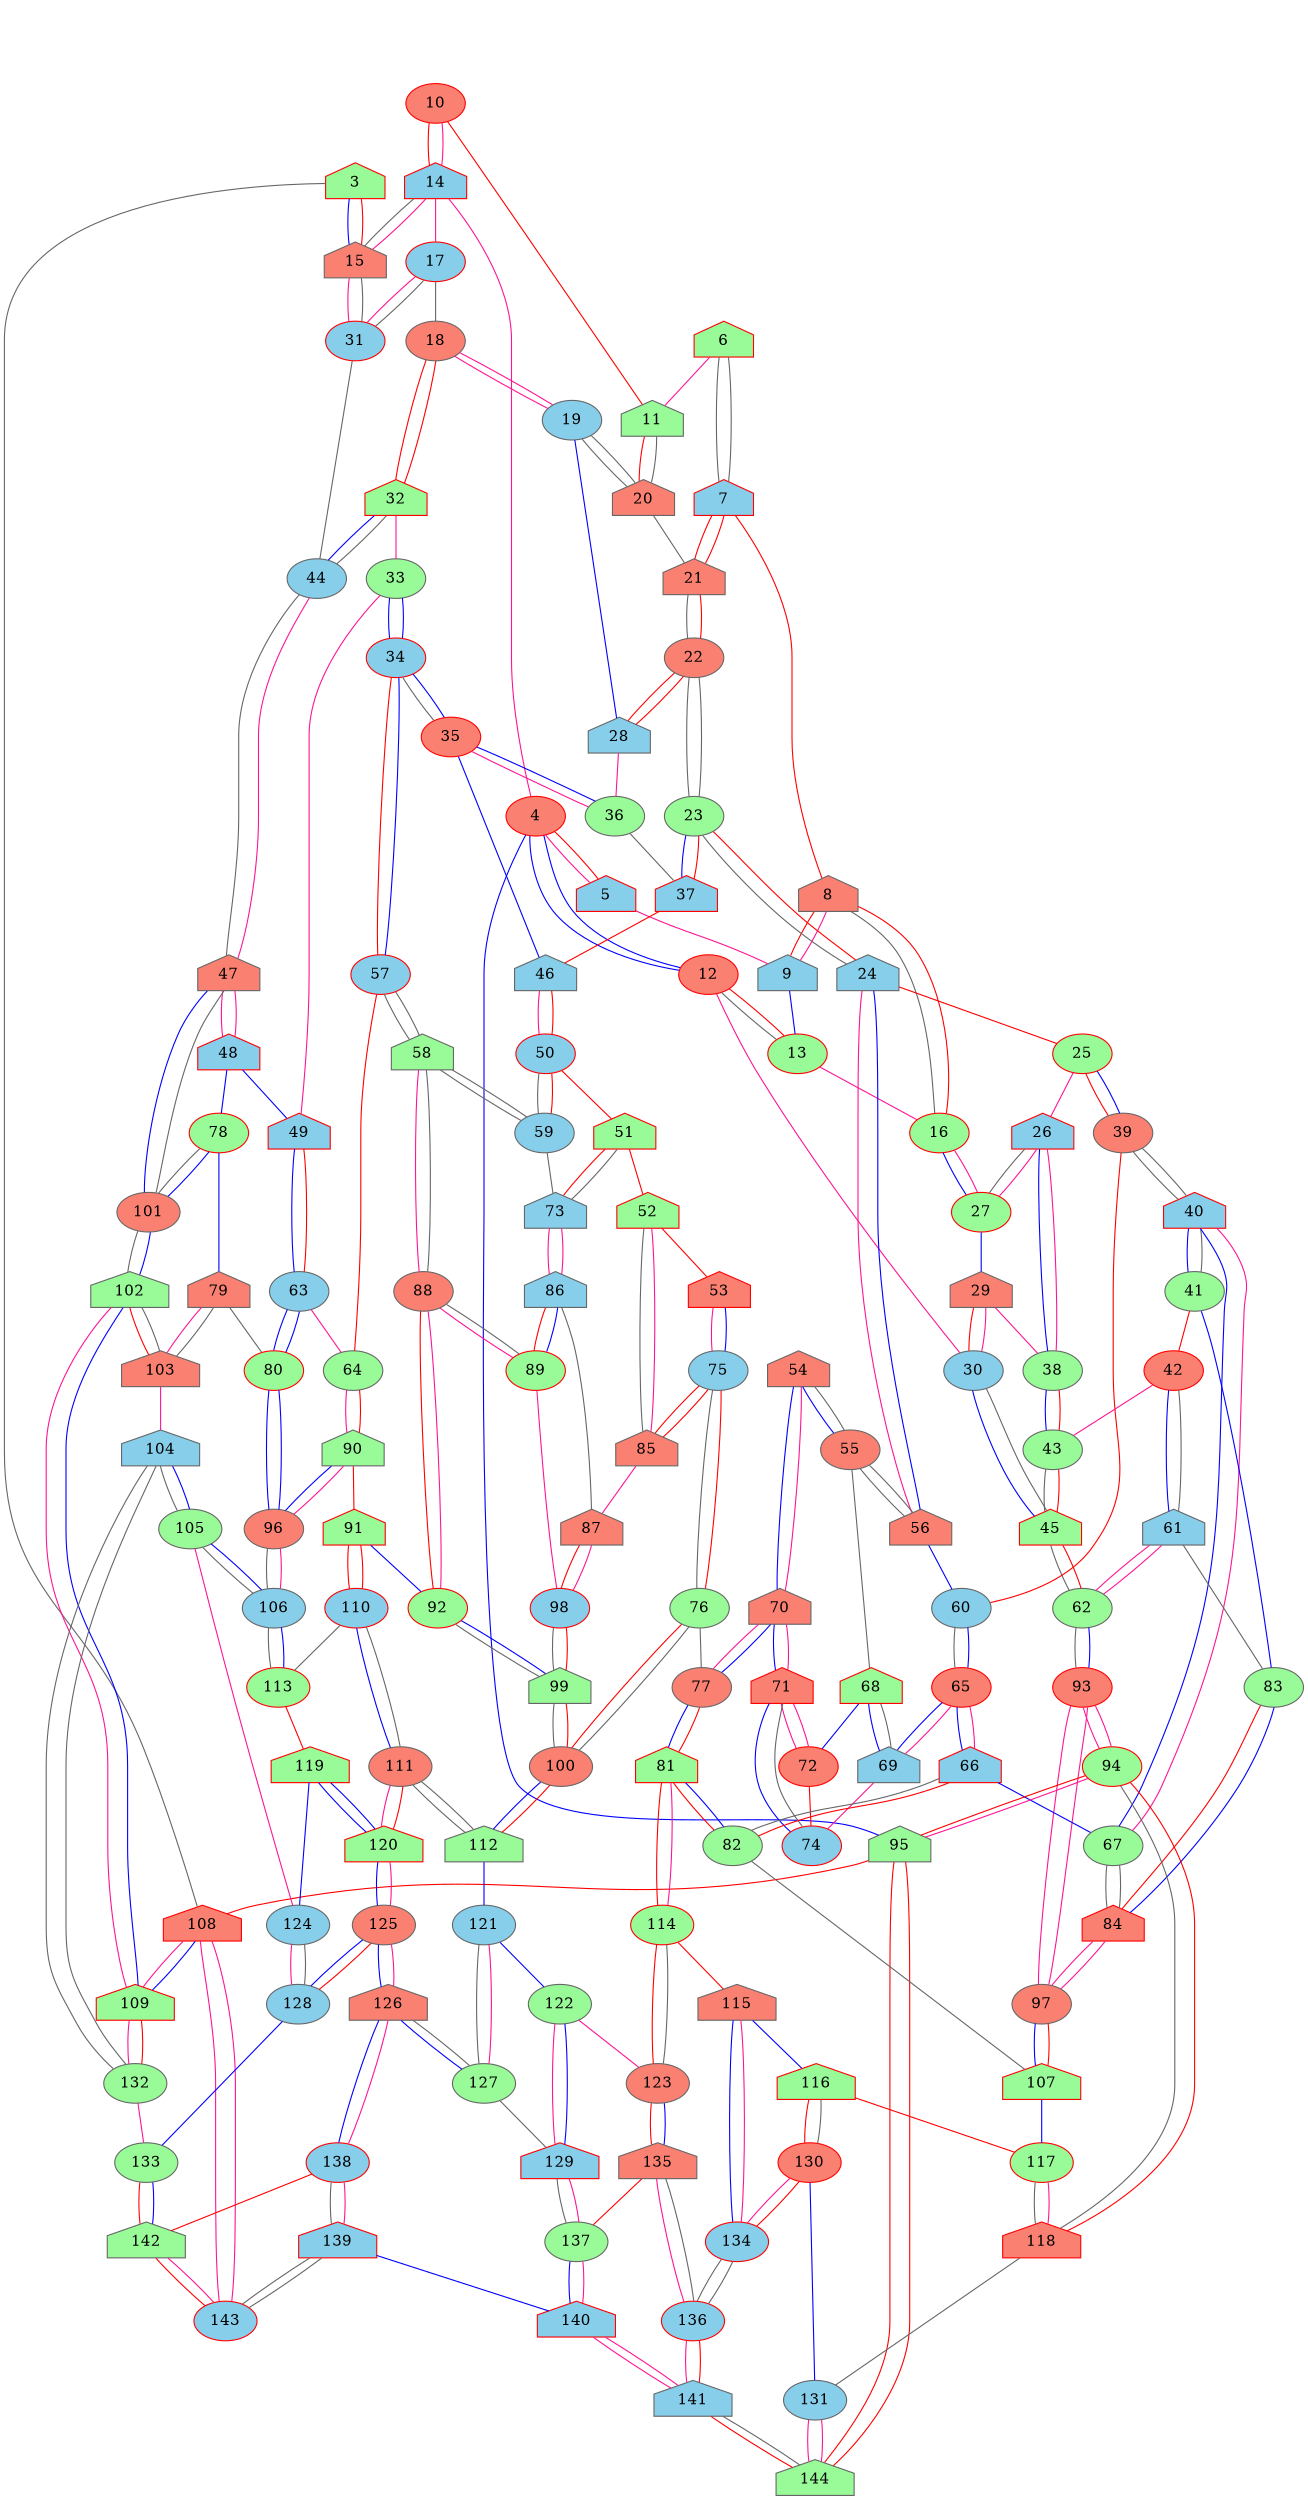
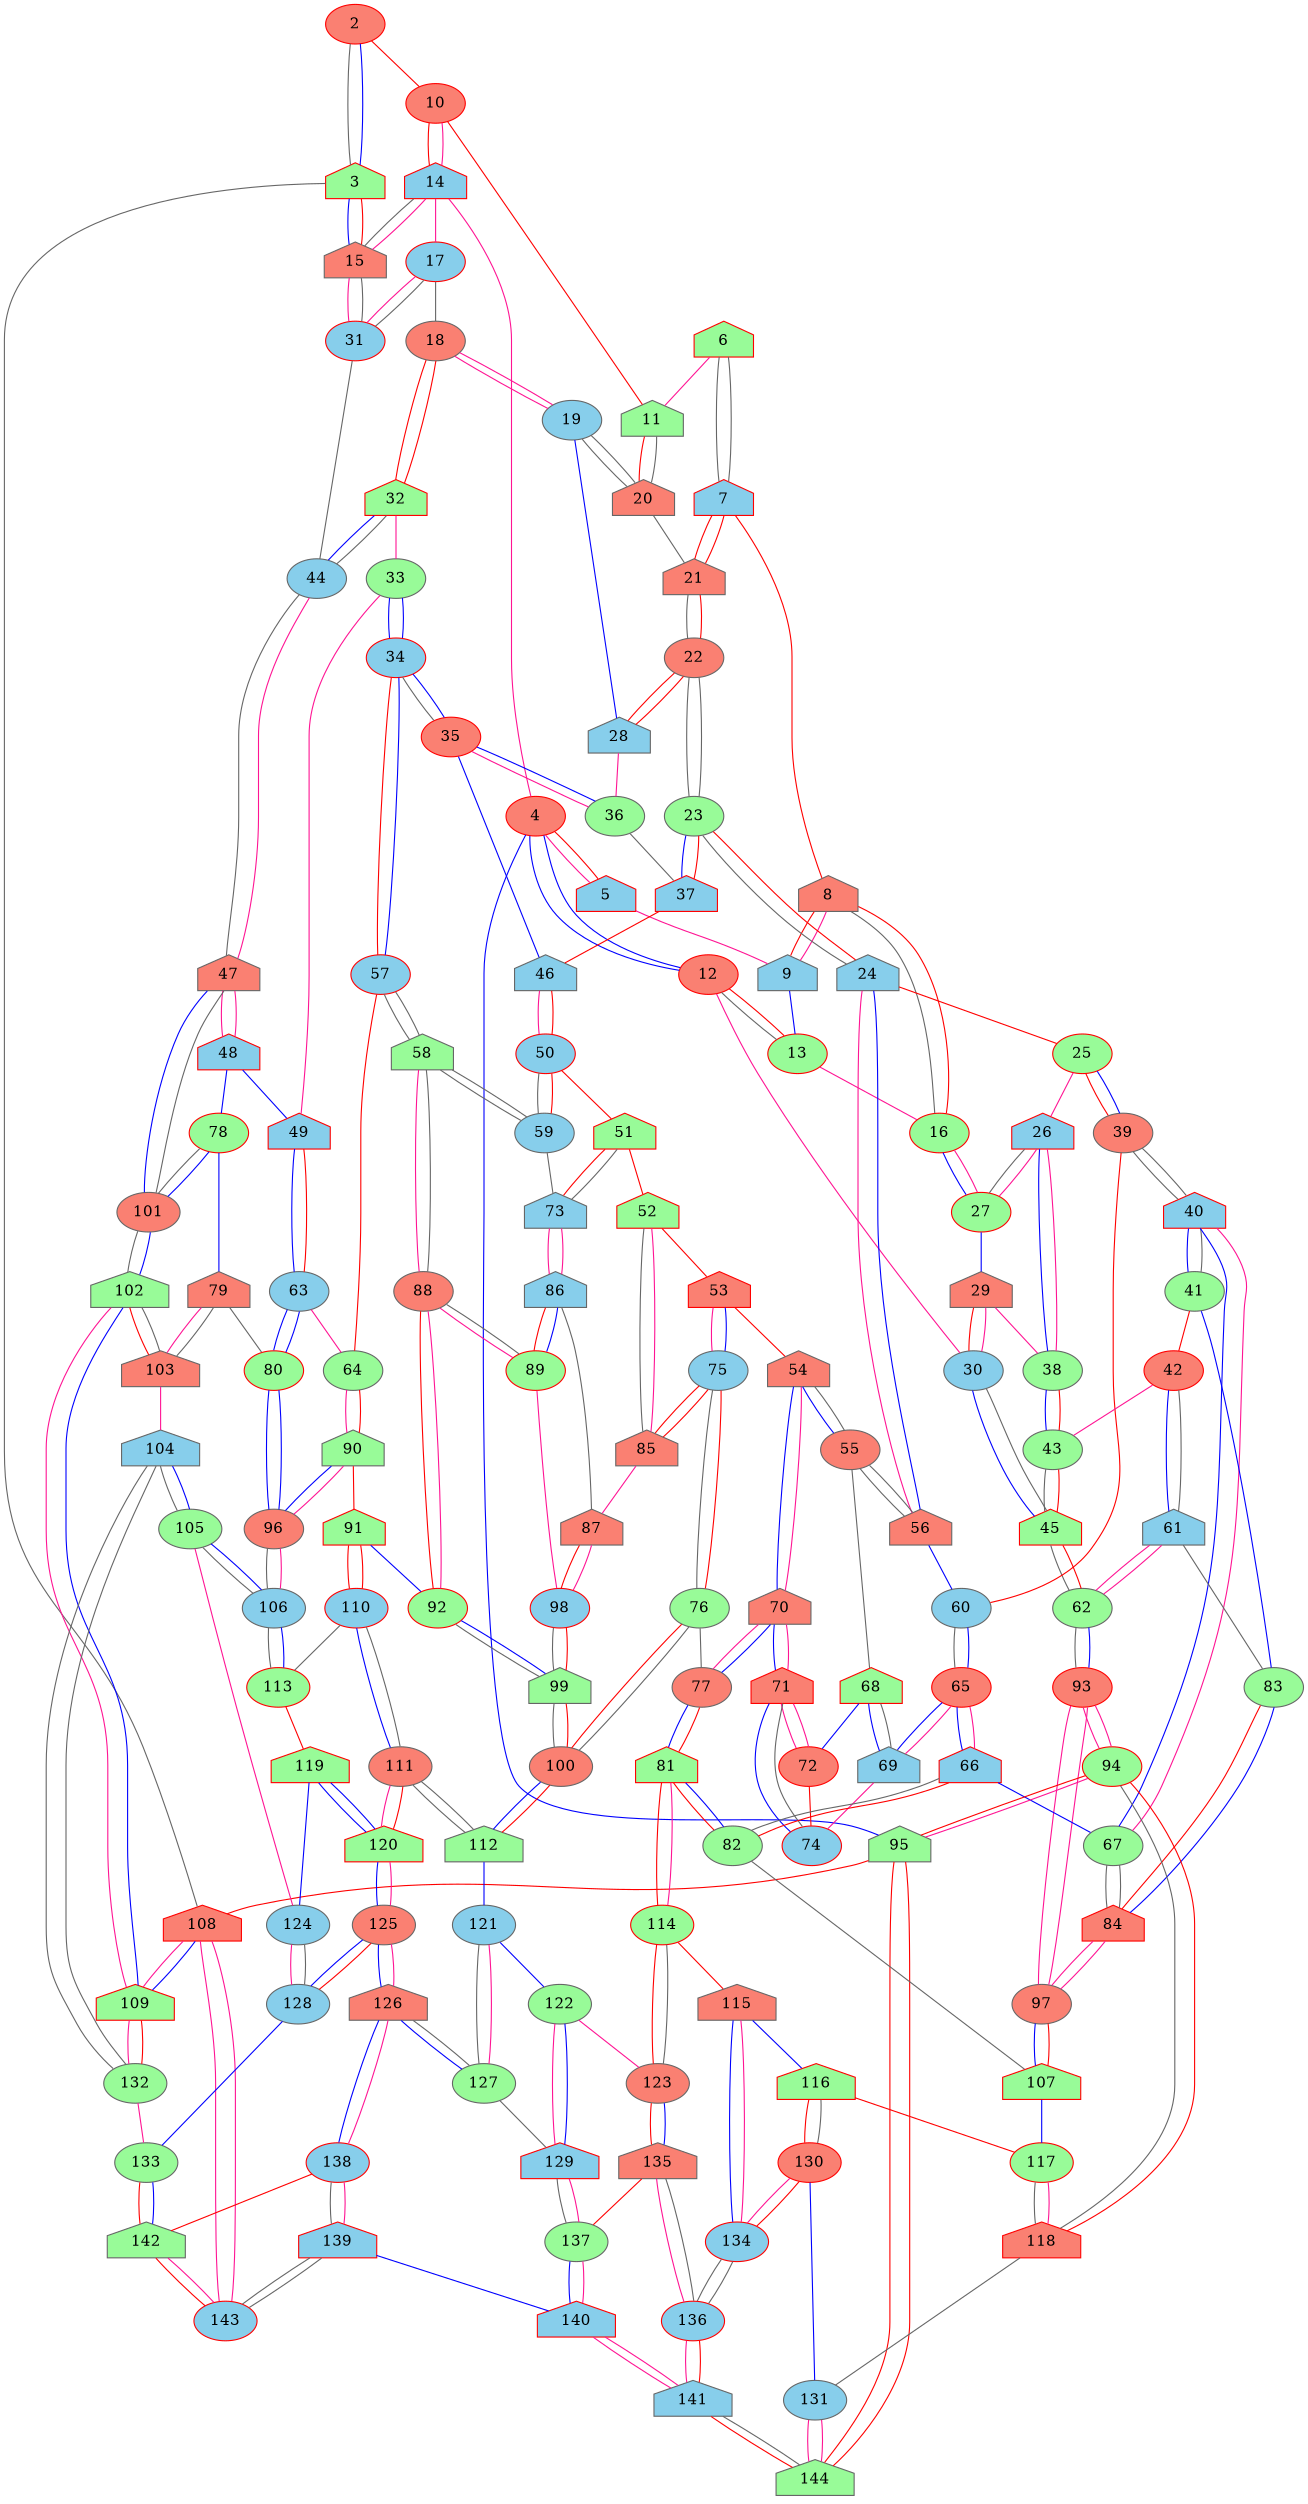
node "2": added
edge "53" -- "54": added
